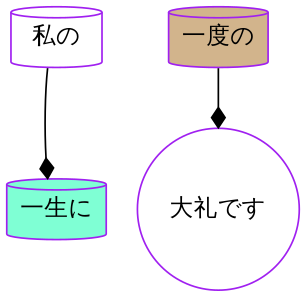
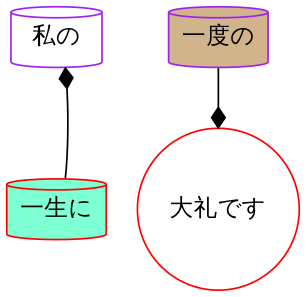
edge "私の" -> "一生に": reversed
node "一生に": color purple -> red
node "大礼です": color purple -> red
